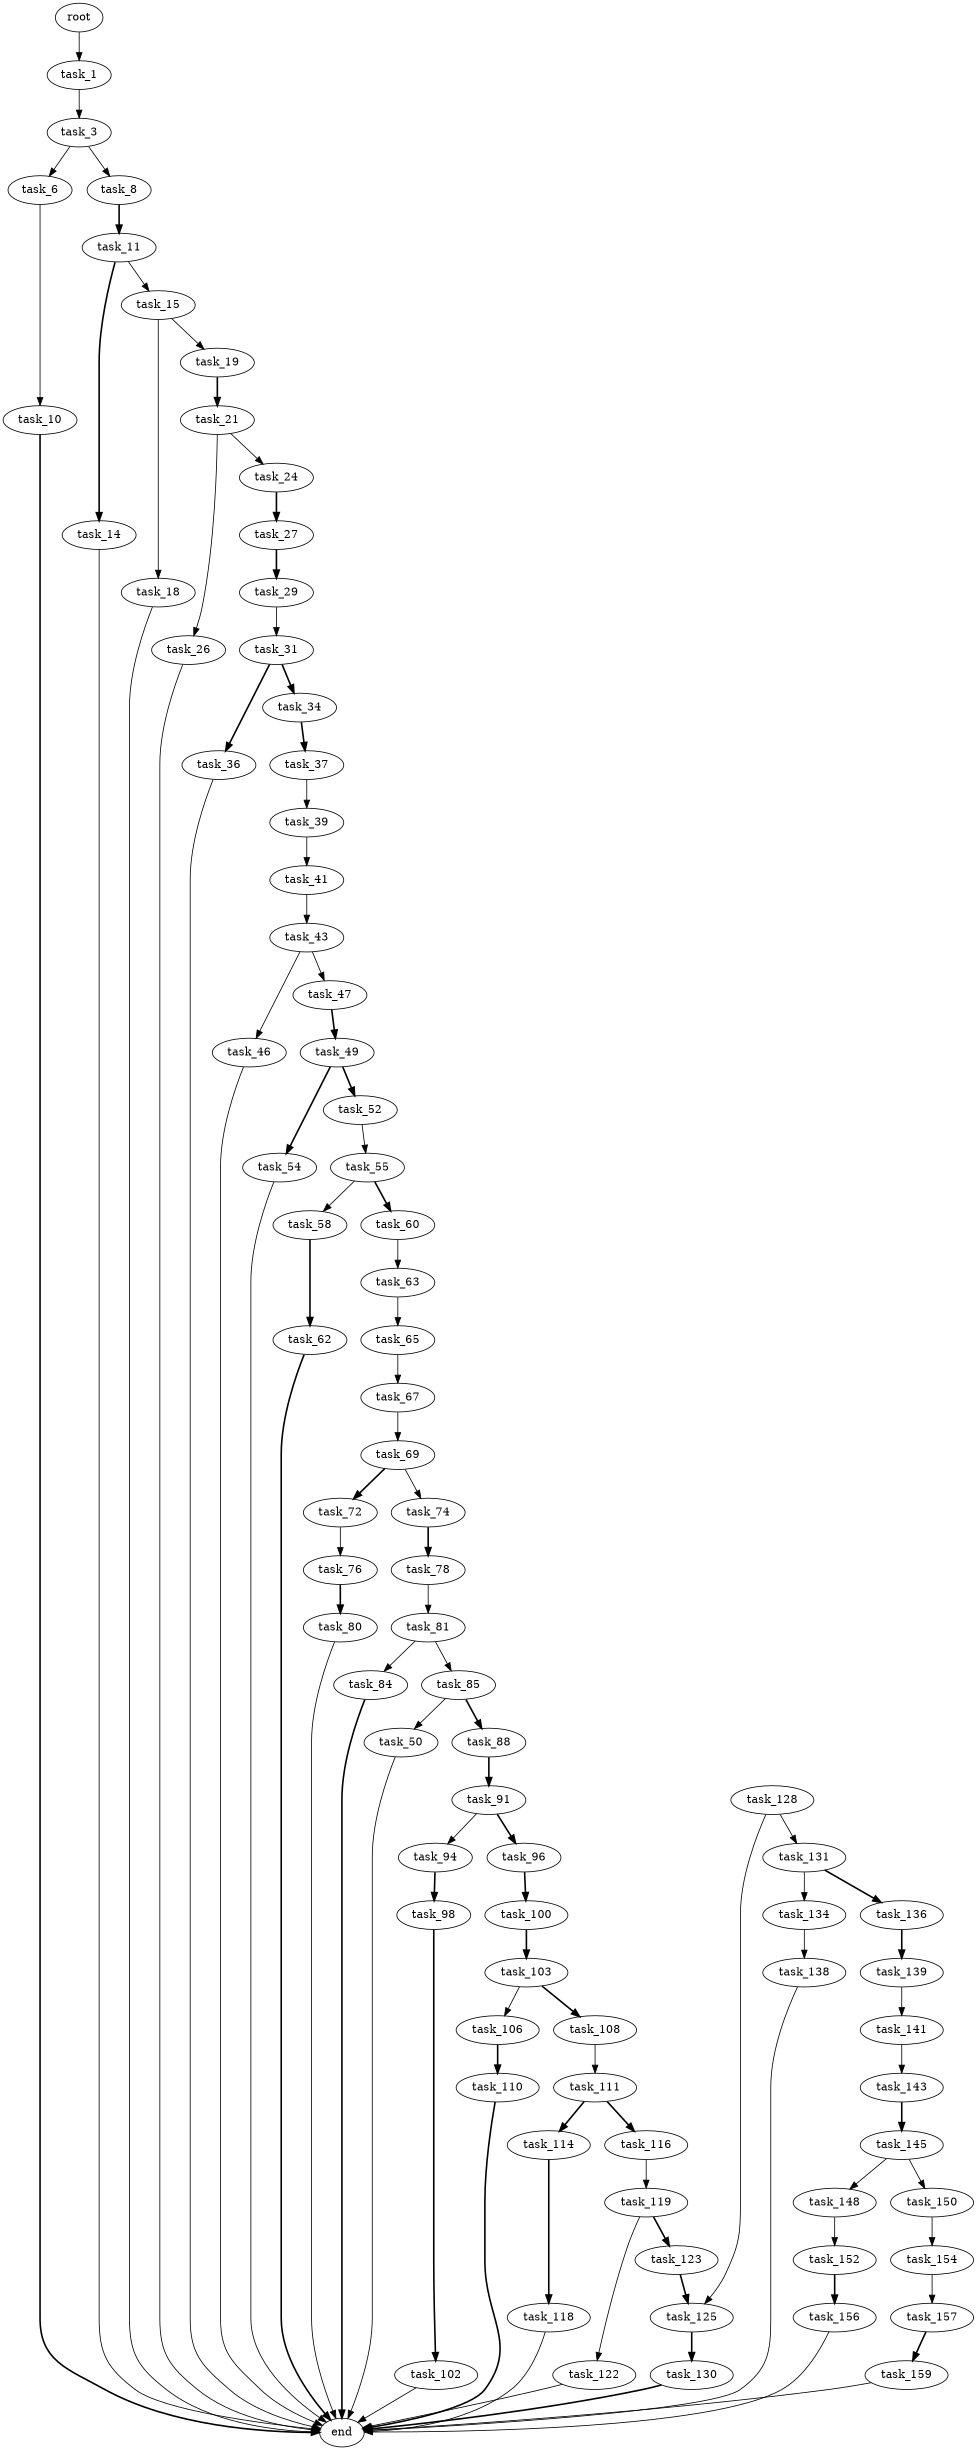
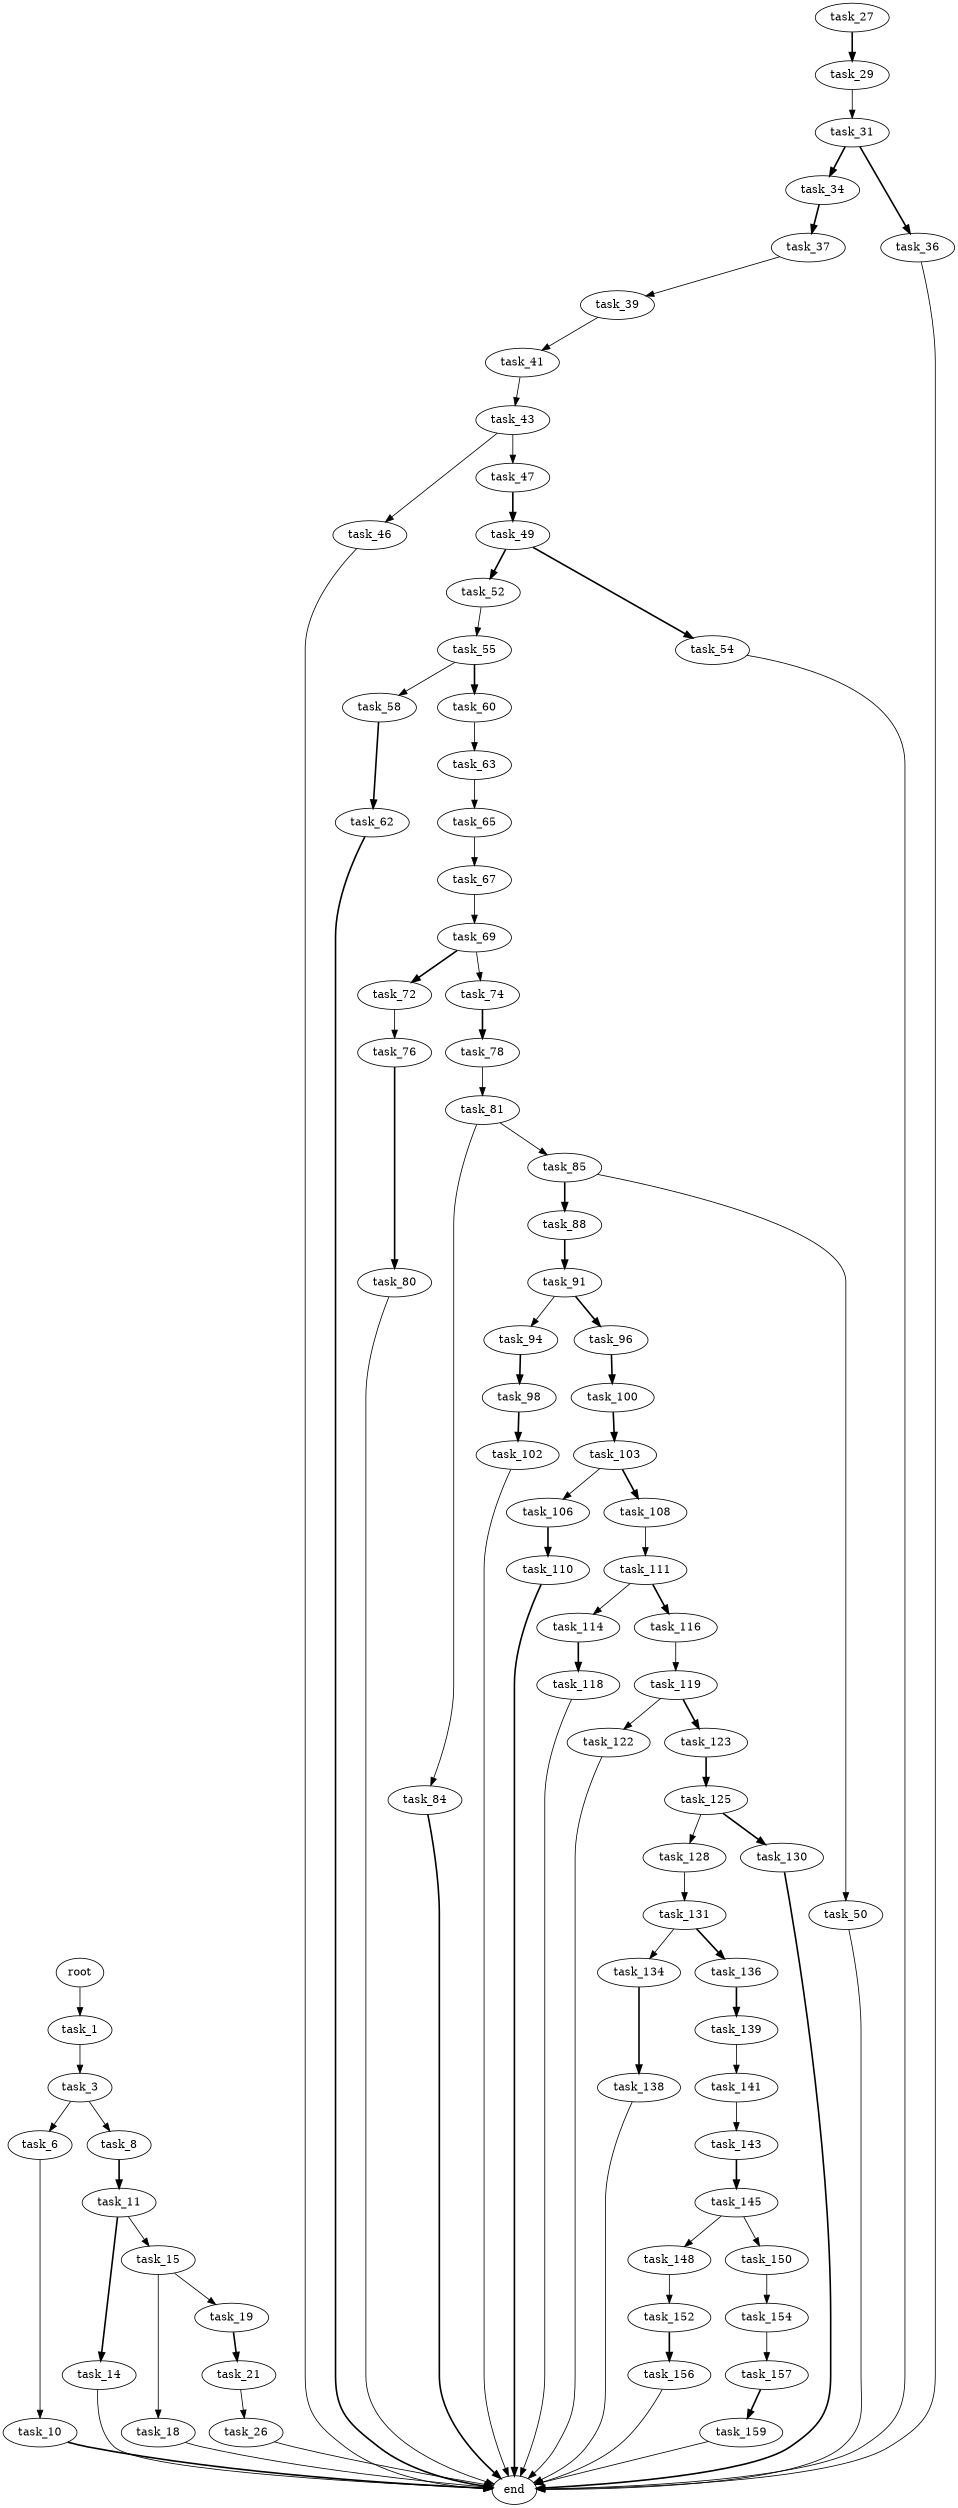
node "task_24": removed
edge "task_134" -> "task_138": style solid -> bold
edge "task_128" -> "task_125": reversed
edge "task_111" -> "task_114": style bold -> solid
